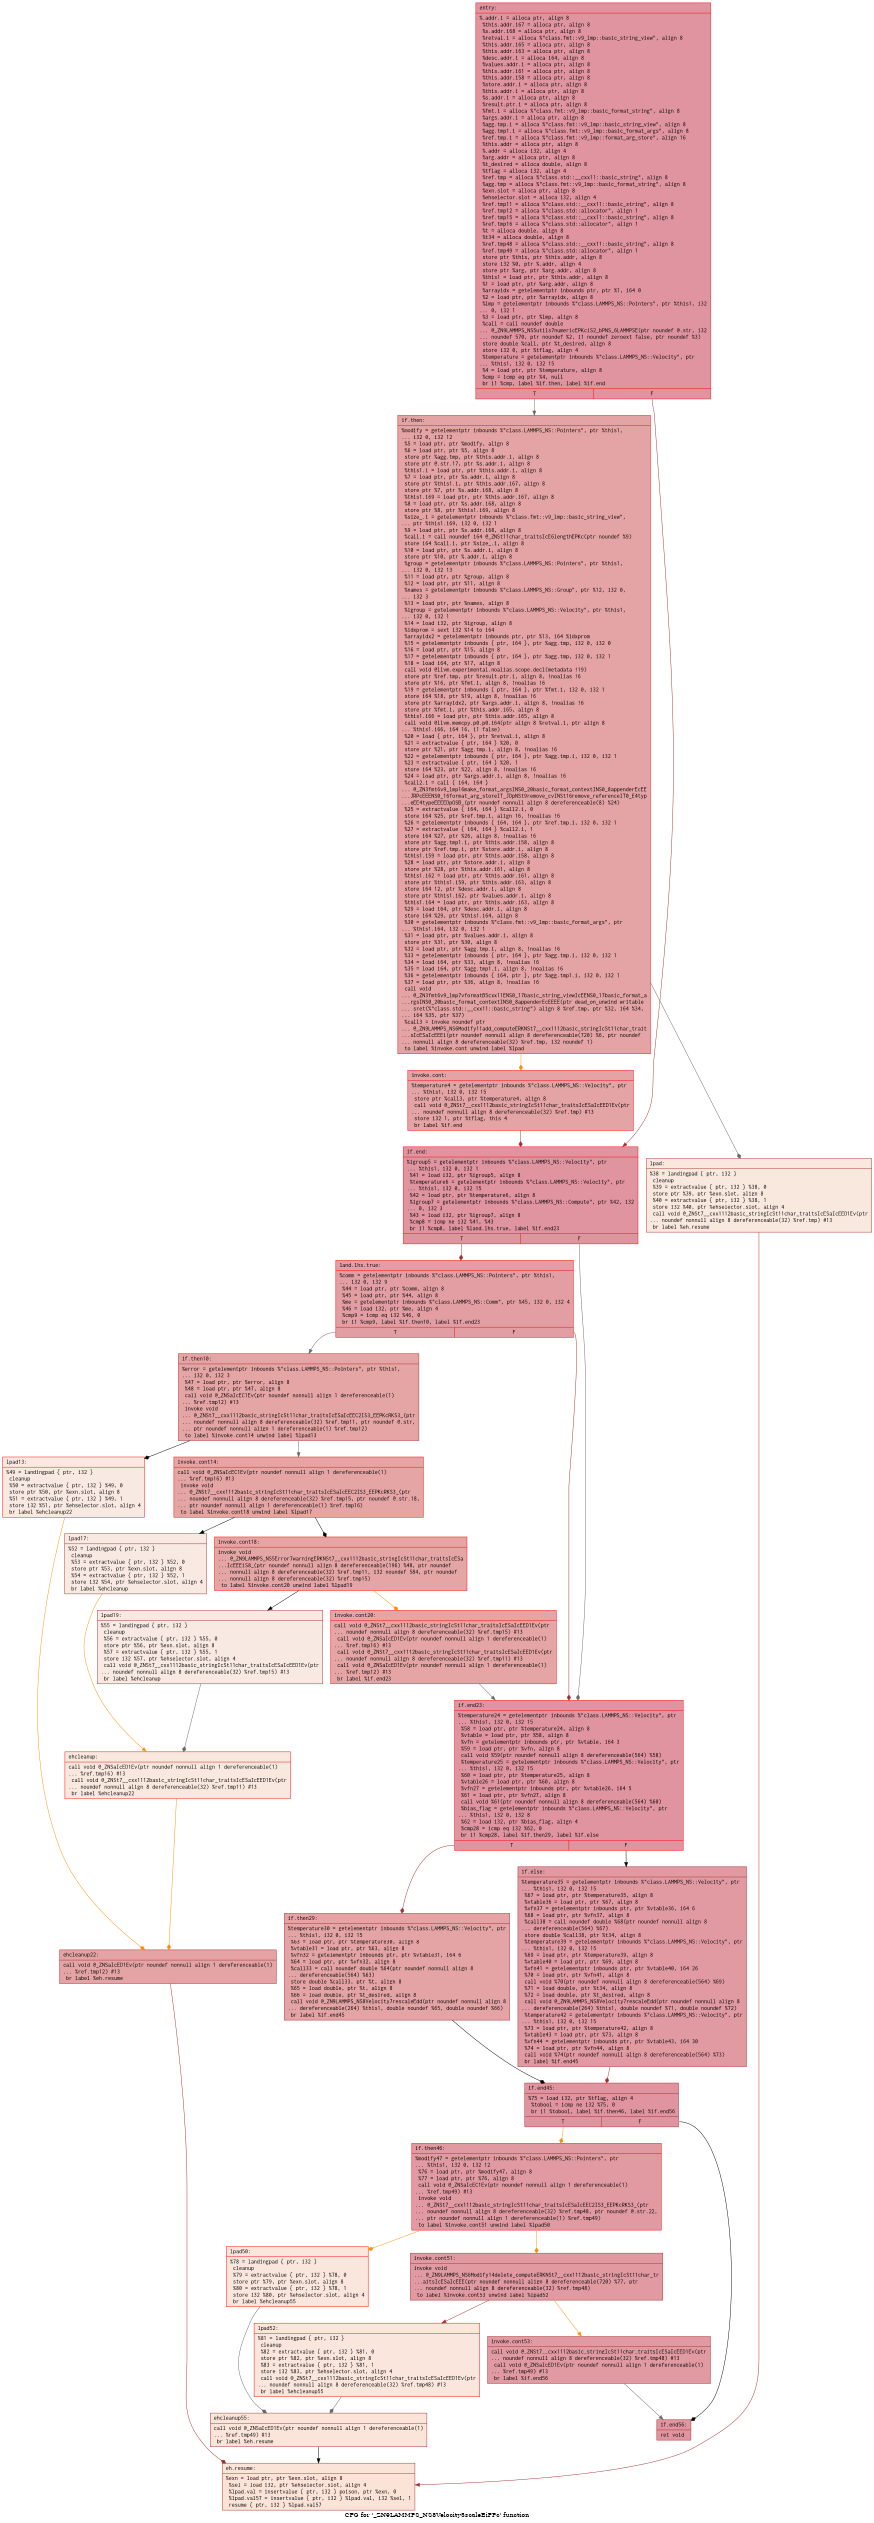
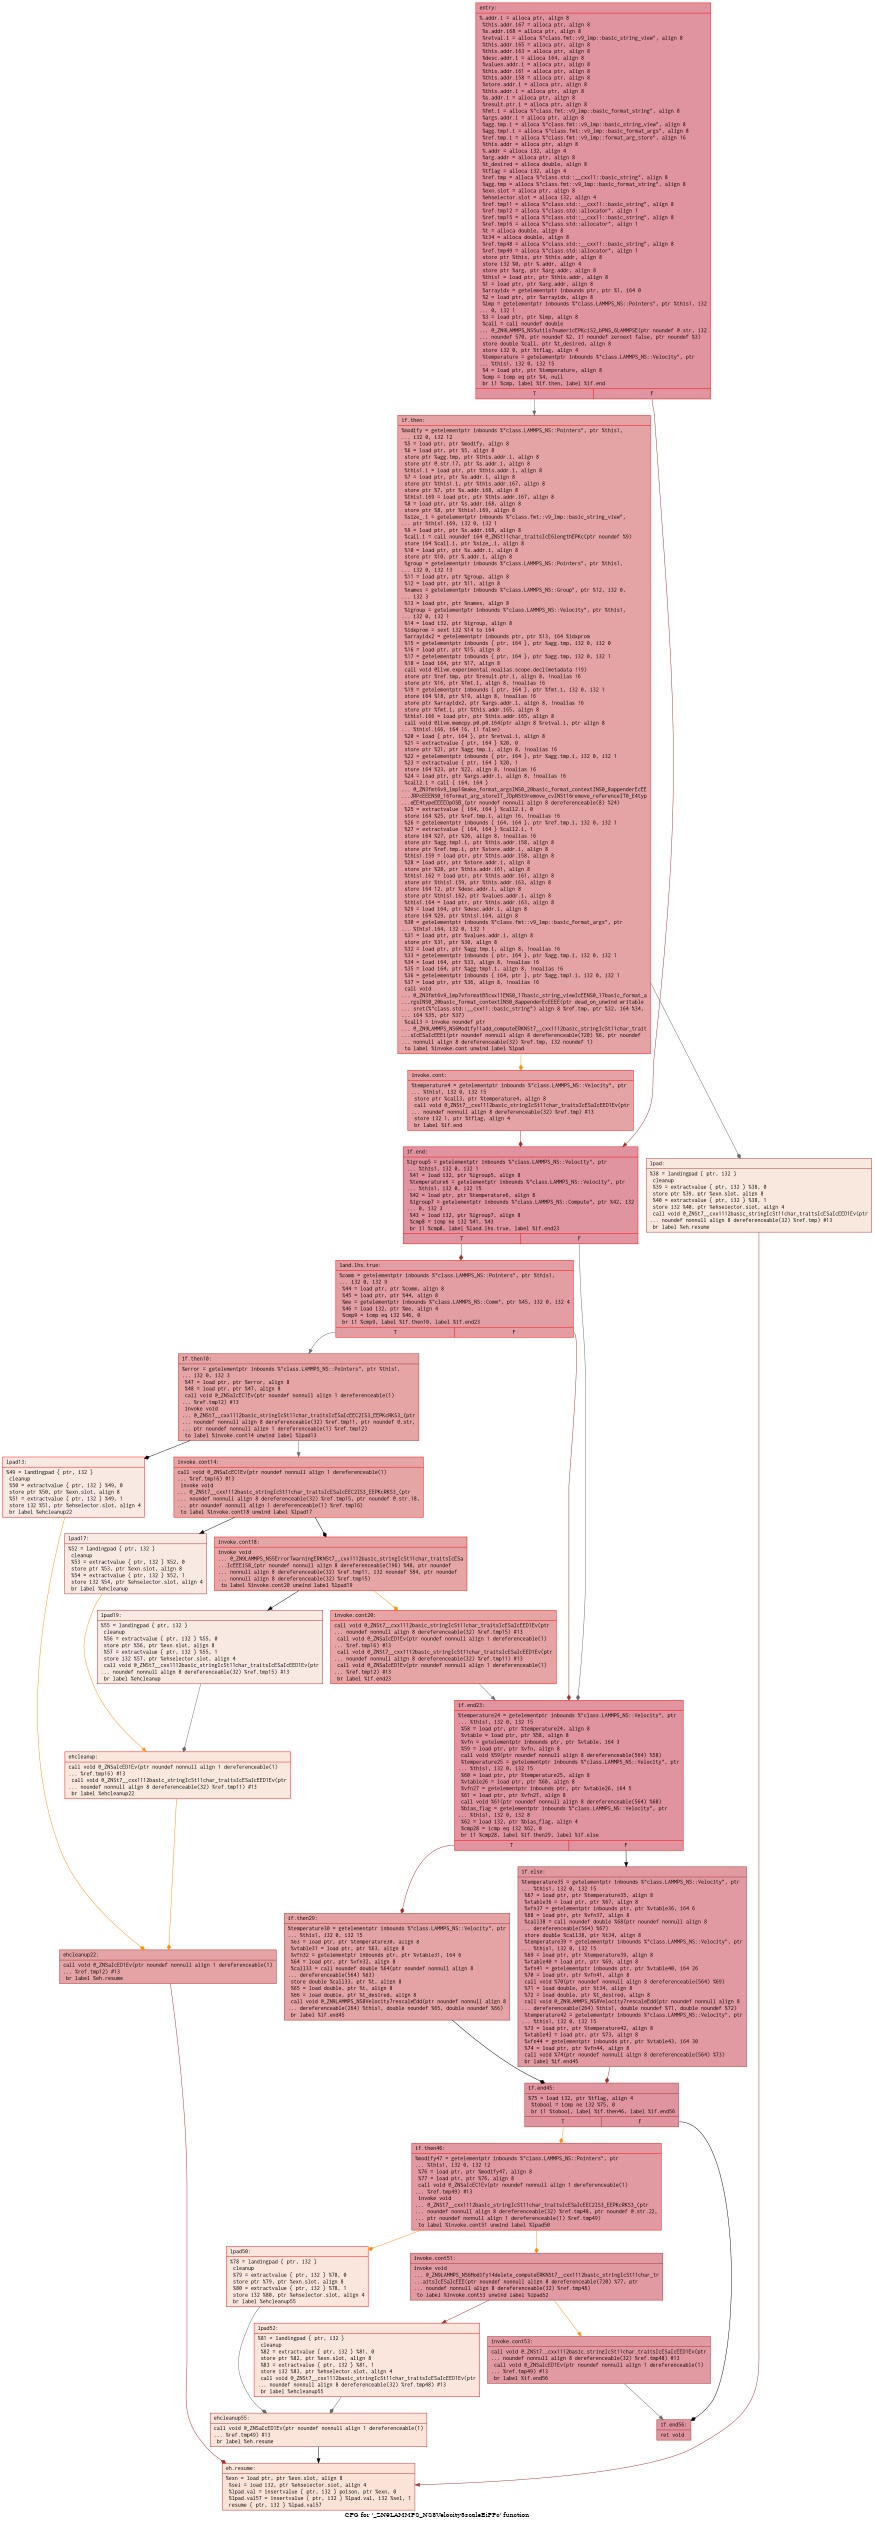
node "invoke.cont:": text "store i32 1, ptr %tflag, this 4" -> "store i32 1, ptr %tflag, align 4"
